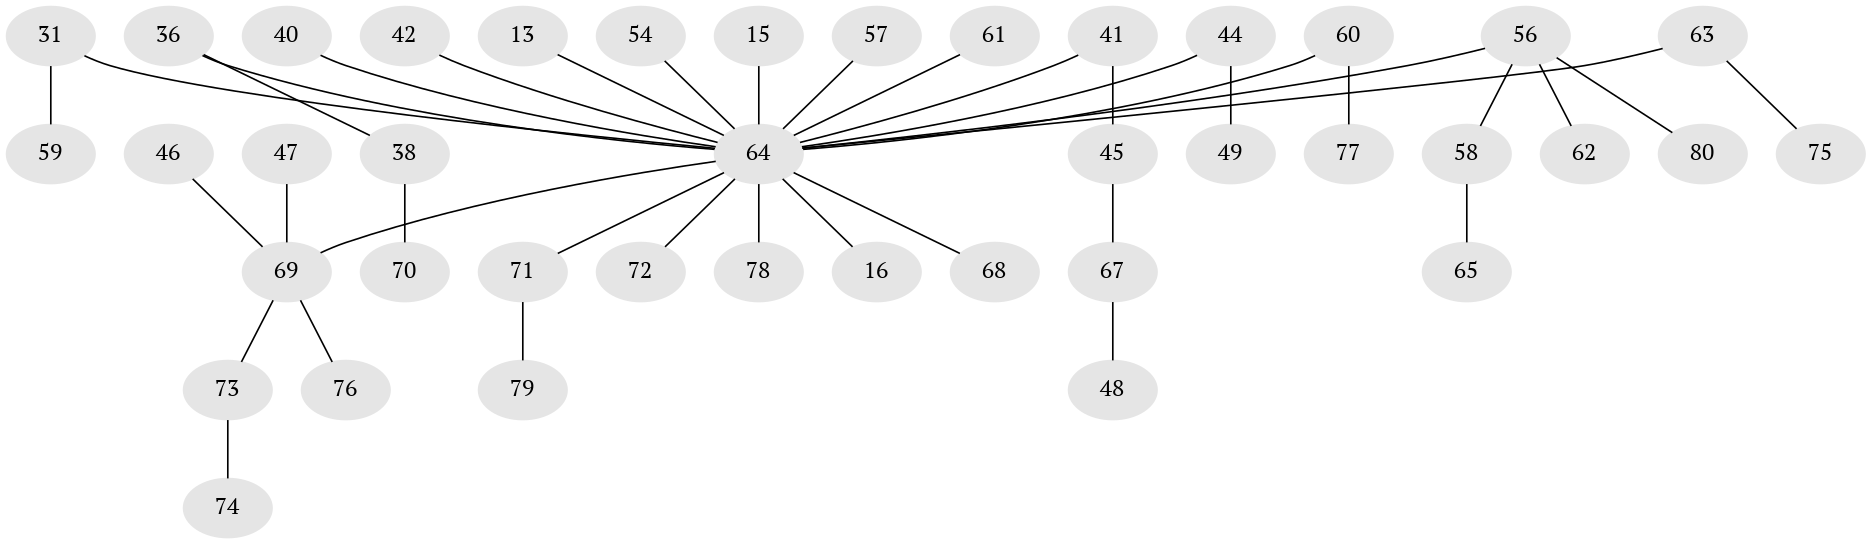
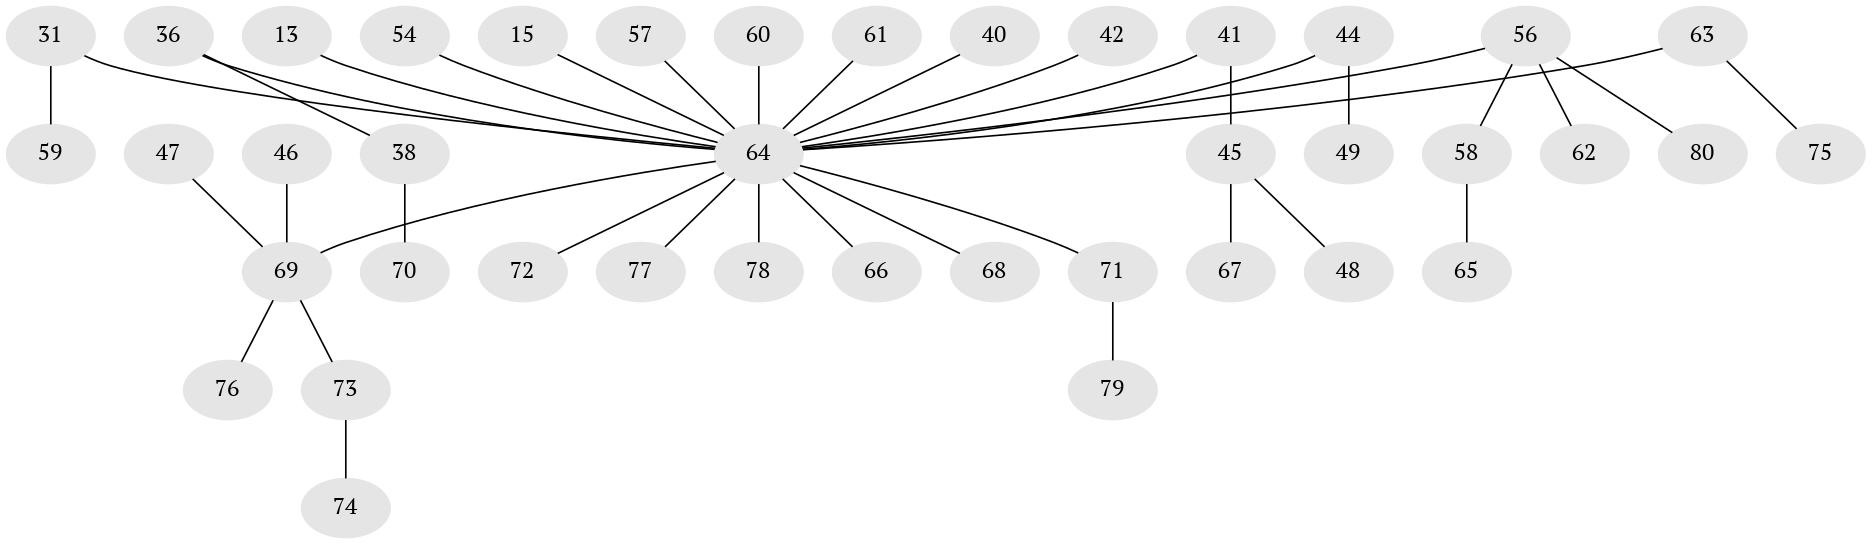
edge "60" -- "77": now "64" -- "77"
node "16": label "16" -> "66"
edge "67" -- "48": now "45" -- "48"
